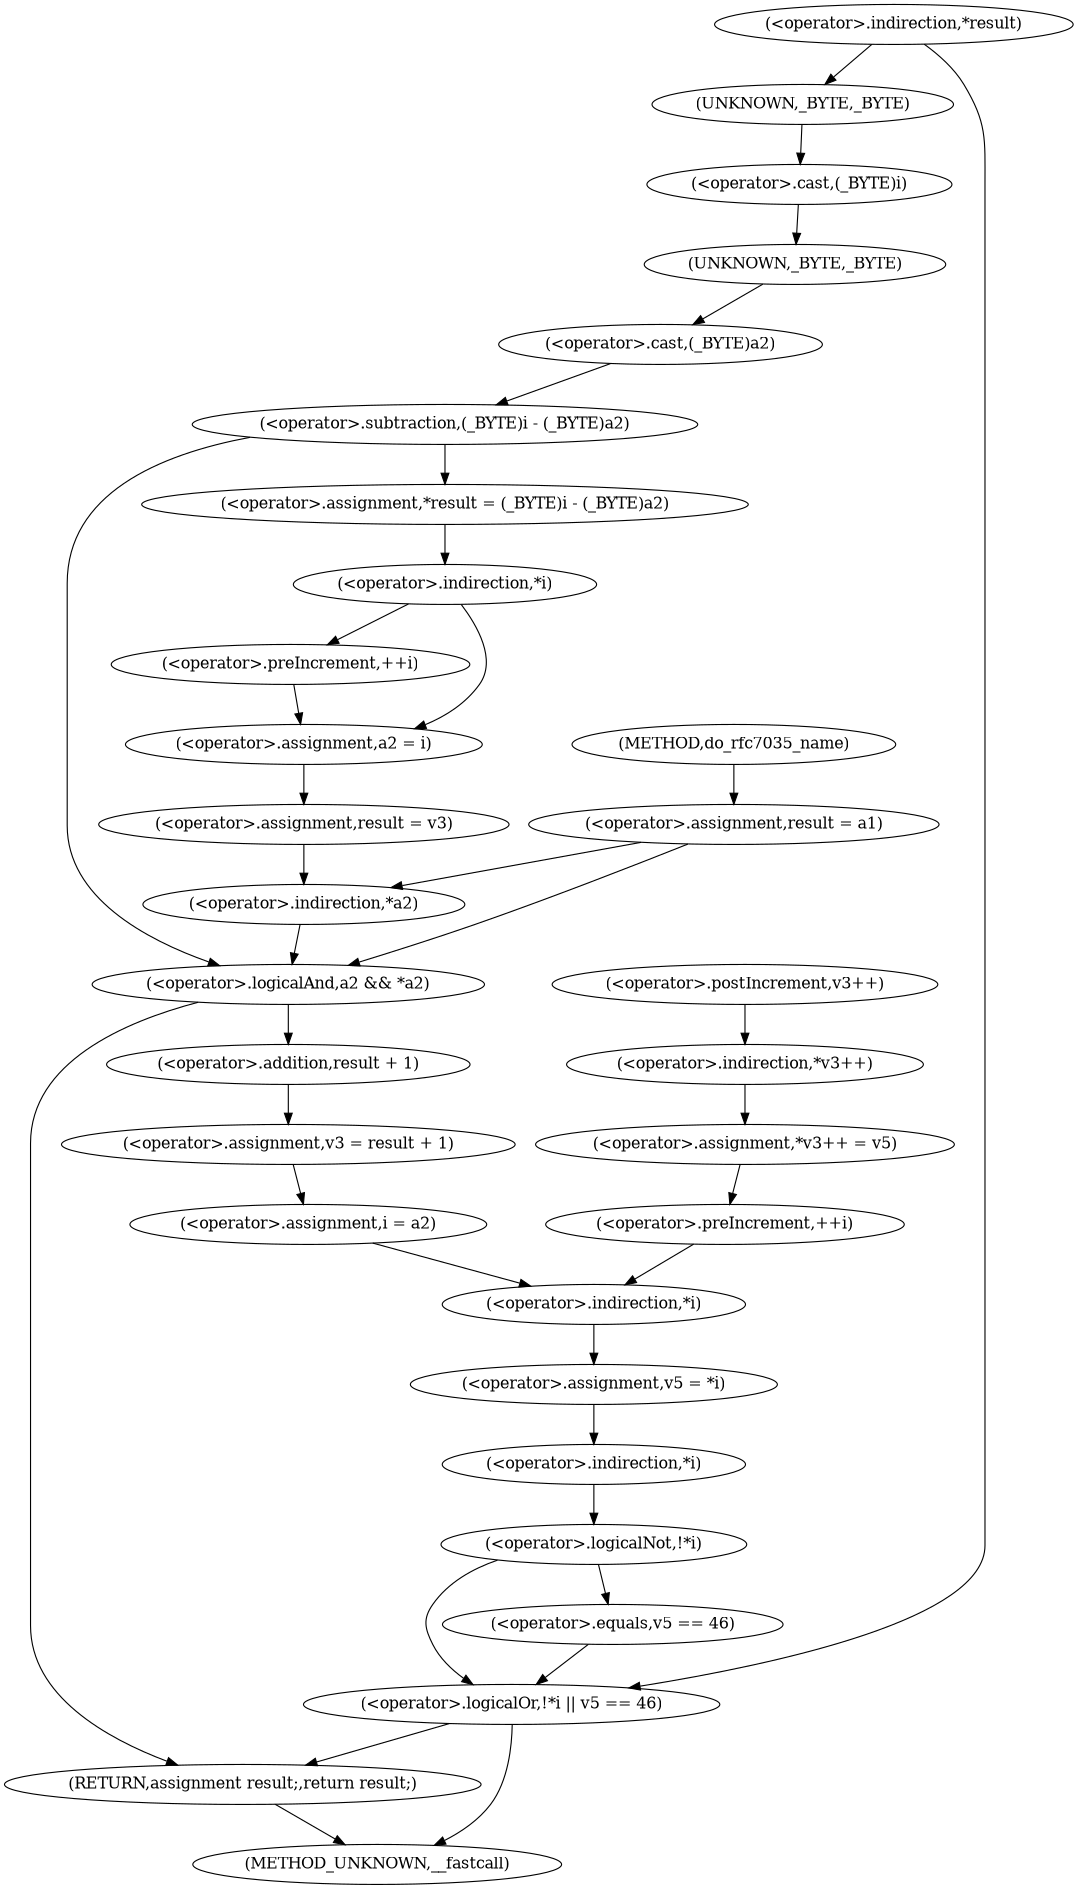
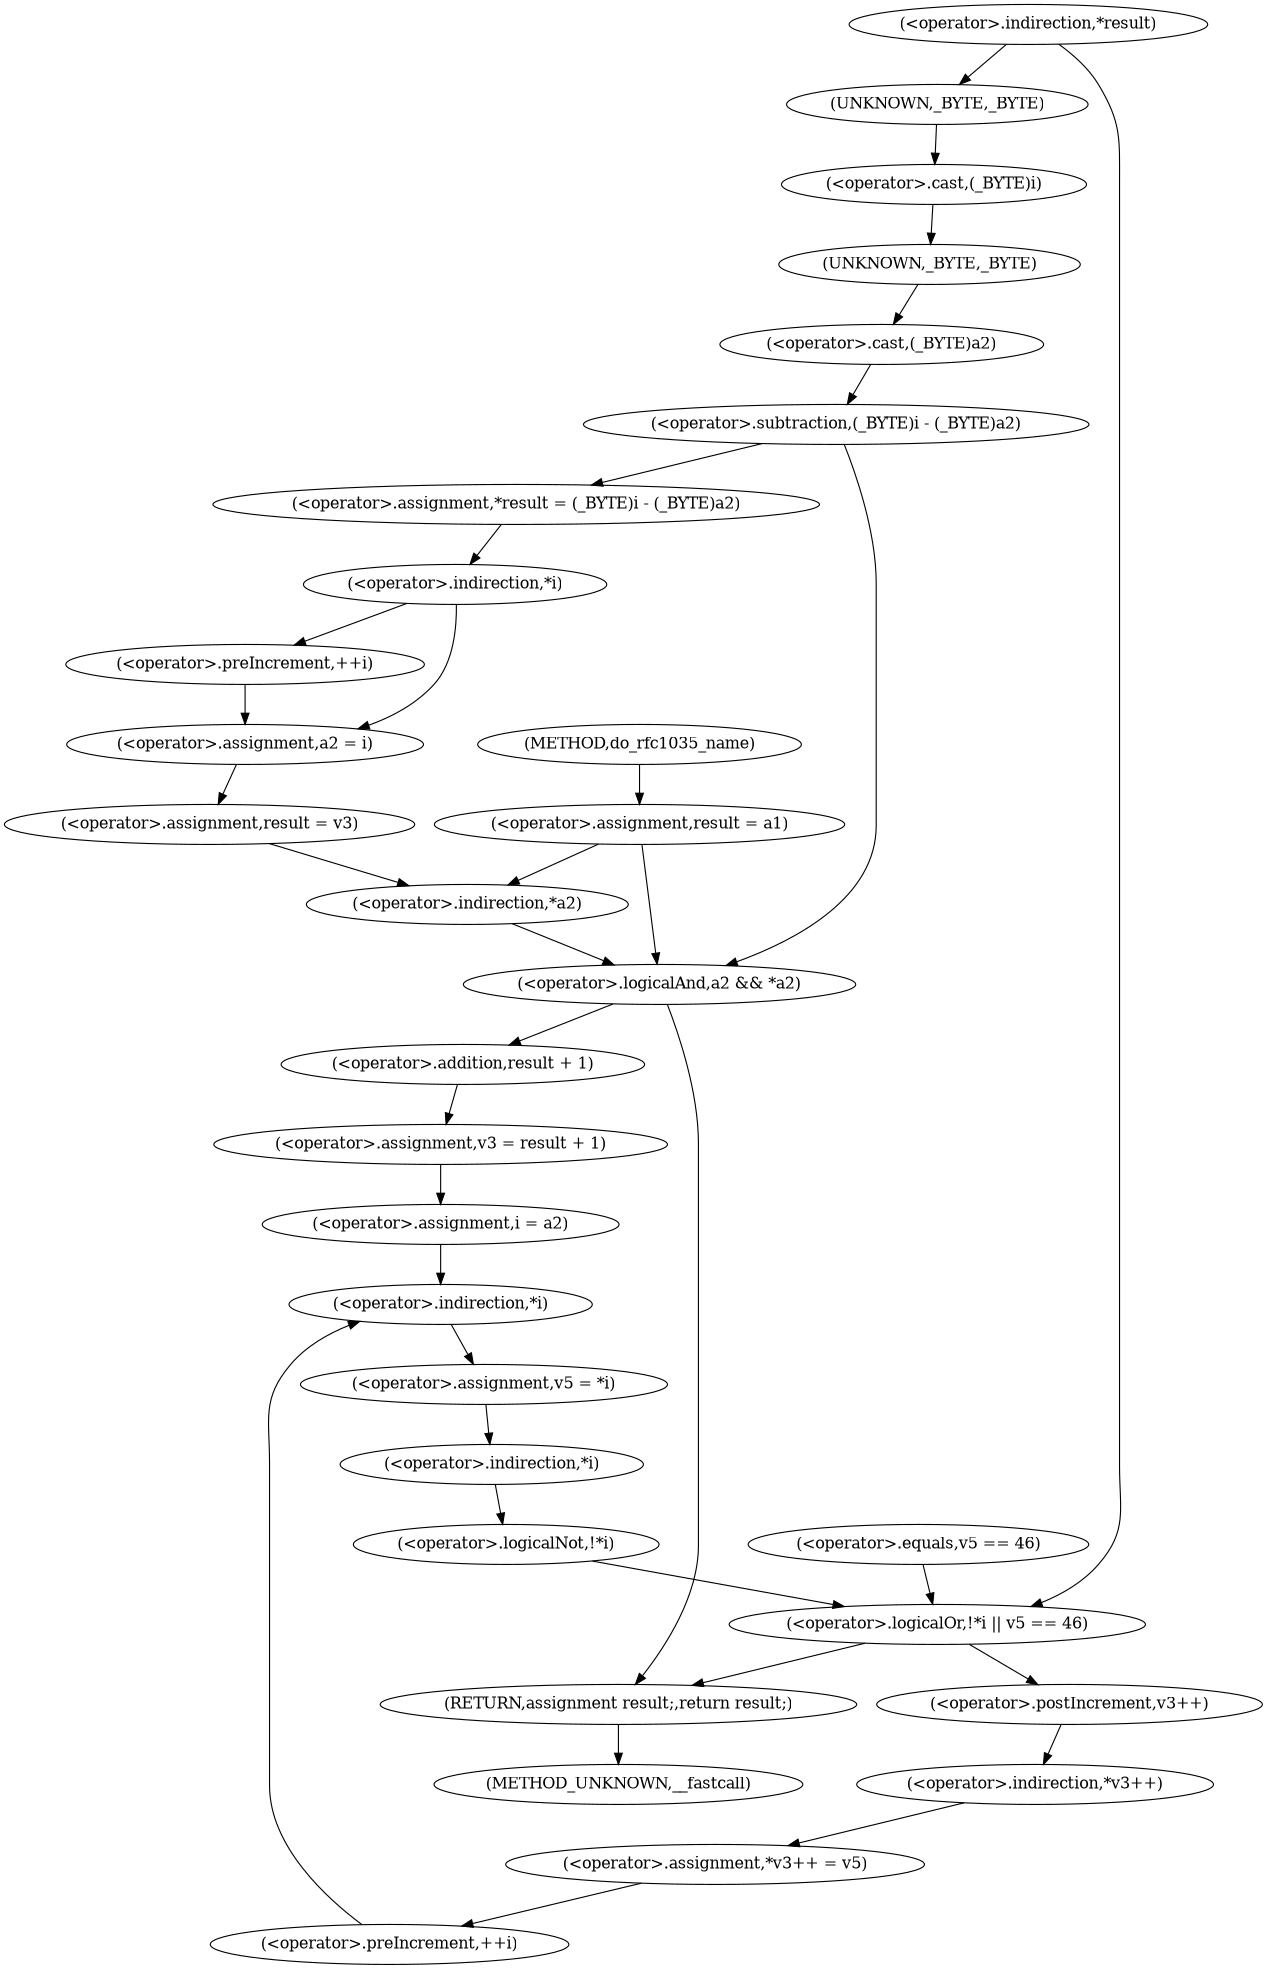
node "(METHOD,do_rfc7035_name)": label "(METHOD,do_rfc7035_name)" -> "(METHOD,do_rfc1035_name)"
edge "(<operator>.logicalNot,!*i)" -> "(<operator>.equals,v5 == 46)": removed
edge "(<operator>.logicalOr,!*i || v5 == 46)" -> "(METHOD_UNKNOWN,__fastcall)": now "(<operator>.logicalOr,!*i || v5 == 46)" -> "(<operator>.postIncrement,v3++)"
